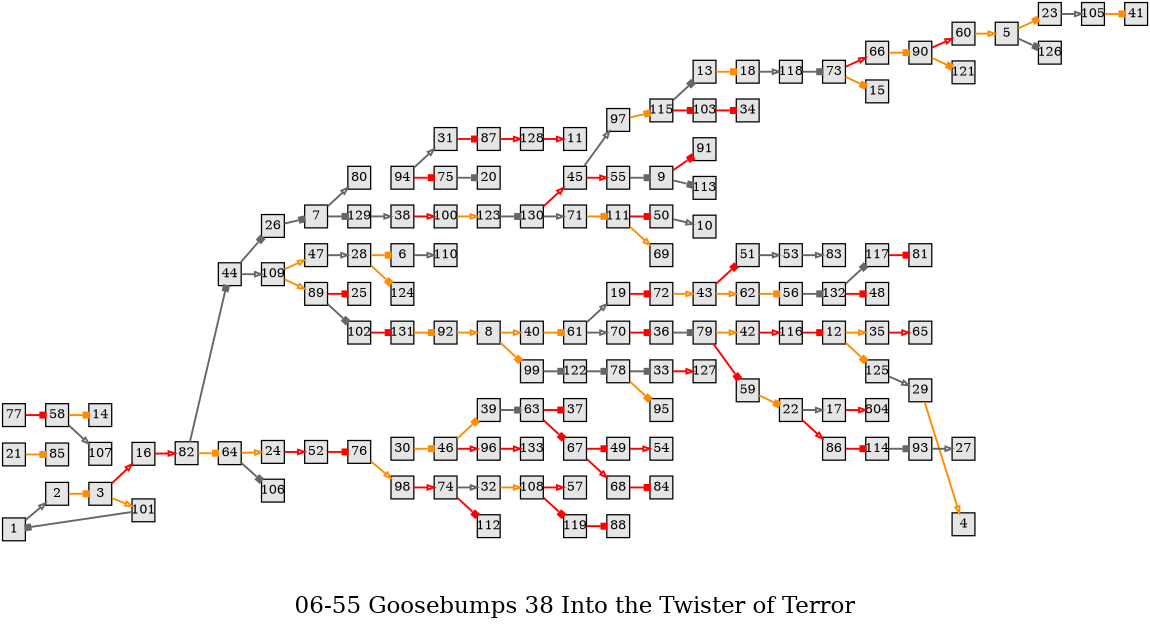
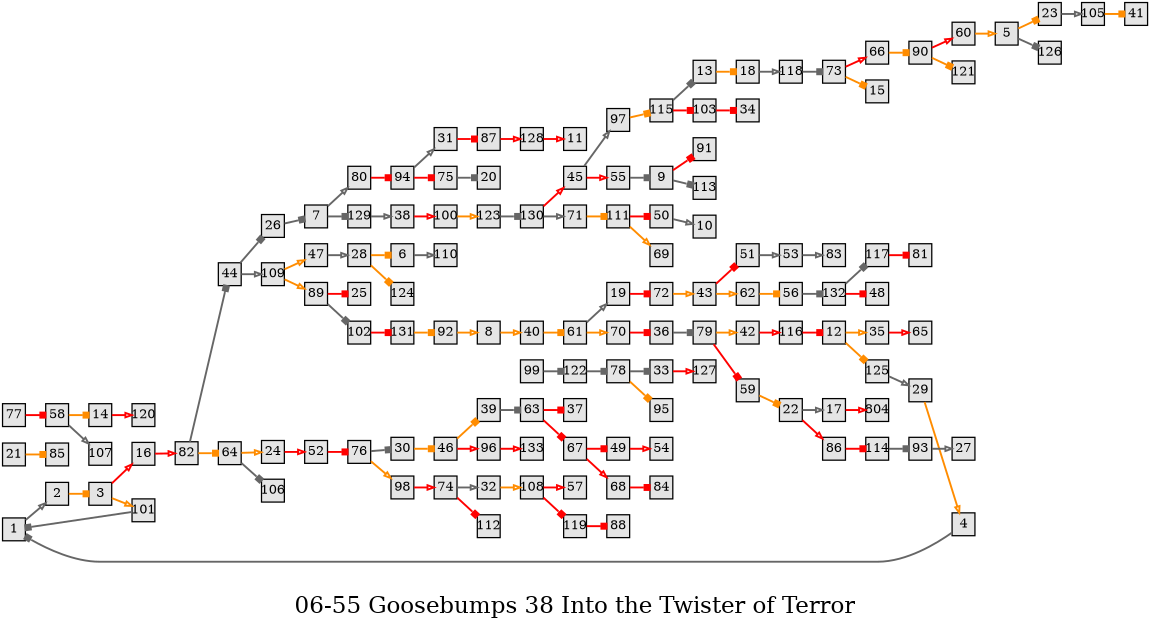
edge "80" -> "94": added
edge "61" -> "70": color gray40 -> darkorange
edge "8" -> "99": removed
node "120": added
edge "76" -> "30": added
edge "4" -> "1": added
